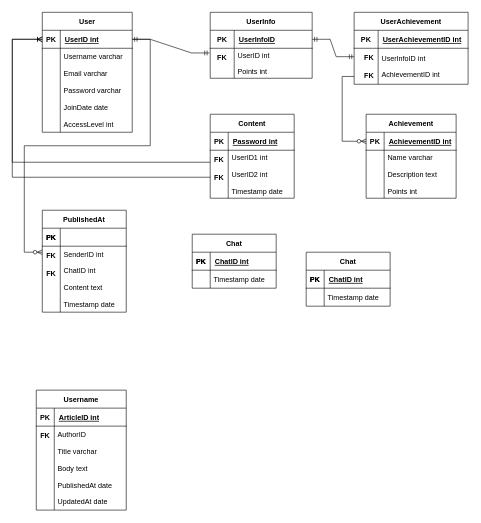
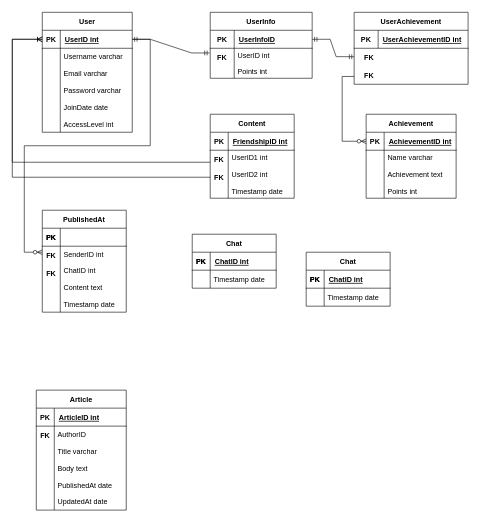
node "UserInfoID int AchievementID int": removed
node "Password int": label "Password int" -> "FriendshipID int"
node "Name varchar Description text Points int": label "Name varchar Description text Points int" -> "Name varchar Achievement text Points int"
node "Username": label "Username" -> "Article"
